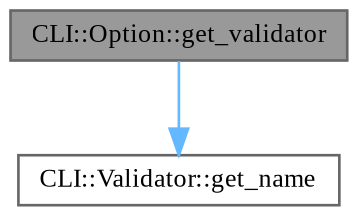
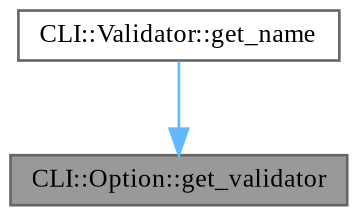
edge "CLI::Option::get_validator" -> "CLI::Validator::get_name": reversed
